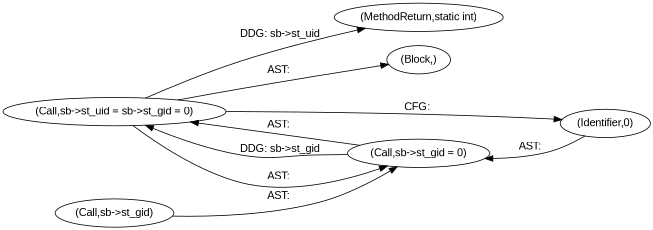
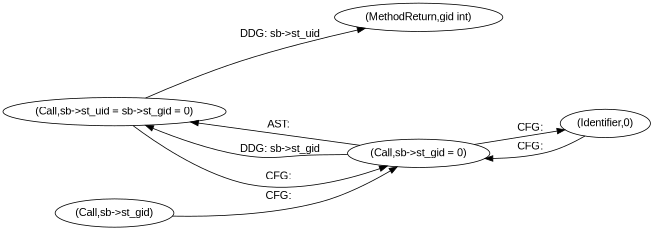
node "(MethodReturn,static int)": label "(MethodReturn,static int)" -> "(MethodReturn,gid int)"
node "(Block,)": removed
edge "(Call,sb->st_uid = sb->st_gid = 0)" -> "(Identifier,0)": now "(Call,sb->st_gid = 0)" -> "(Identifier,0)"
edge "(Identifier,0)" -> "(Call,sb->st_gid = 0)": label "AST: " -> "CFG: "
edge "(Call,sb->st_uid = sb->st_gid = 0)" -> "(Call,sb->st_gid = 0)": label "AST: " -> "CFG: "
edge "(Call,sb->st_gid)" -> "(Call,sb->st_gid = 0)": label "AST: " -> "CFG: "
